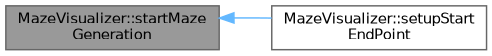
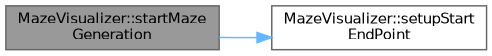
edge "MazeVisualizer::setupStart EndPoint" -> "MazeVisualizer::startMaze Generation": reversed
